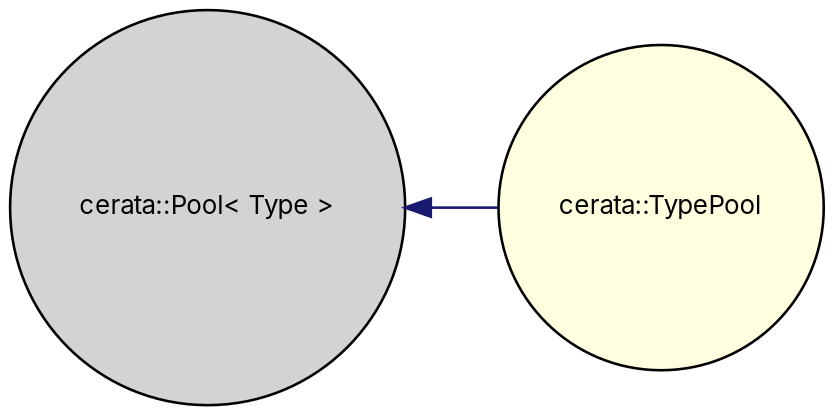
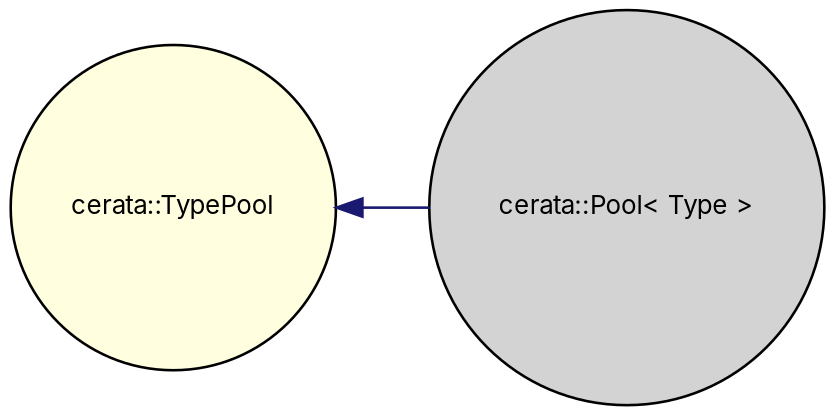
edge "cerata::TypePool" -> "cerata::Pool< Type >": reversed
